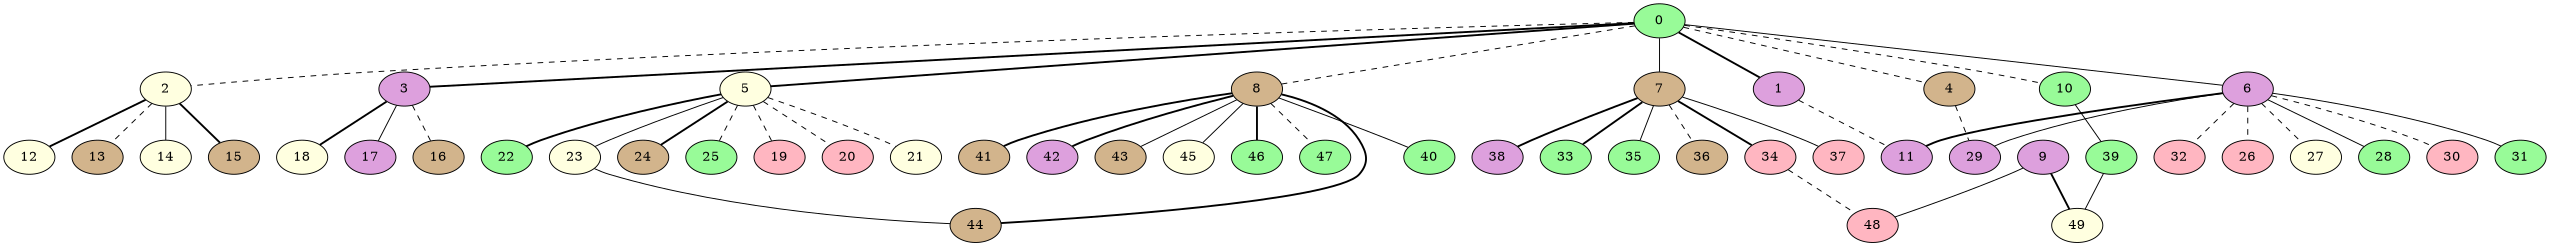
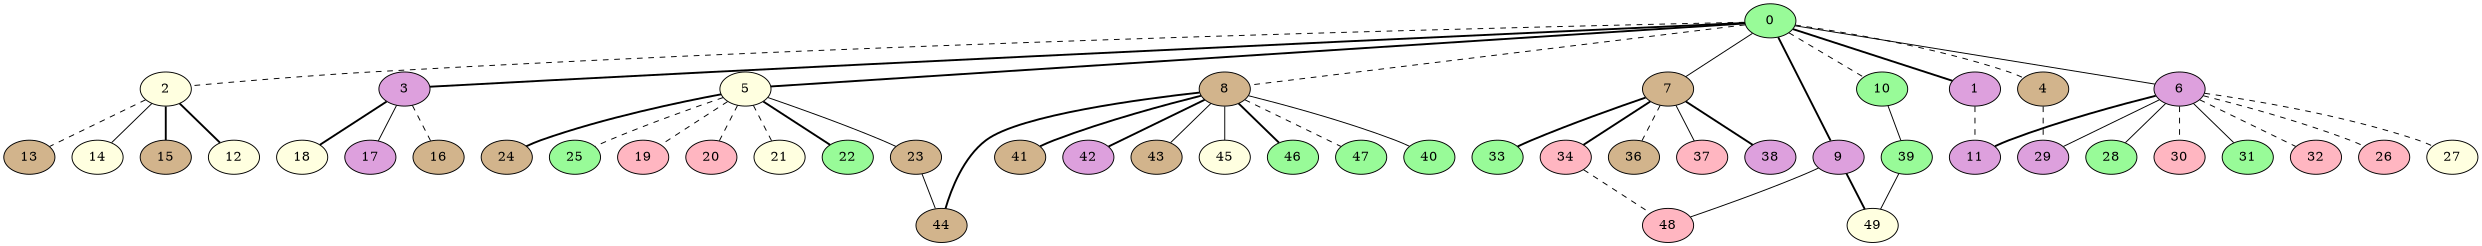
edge "0" -- "9": added
node "23": fillcolor lightyellow -> tan
node "35": removed
